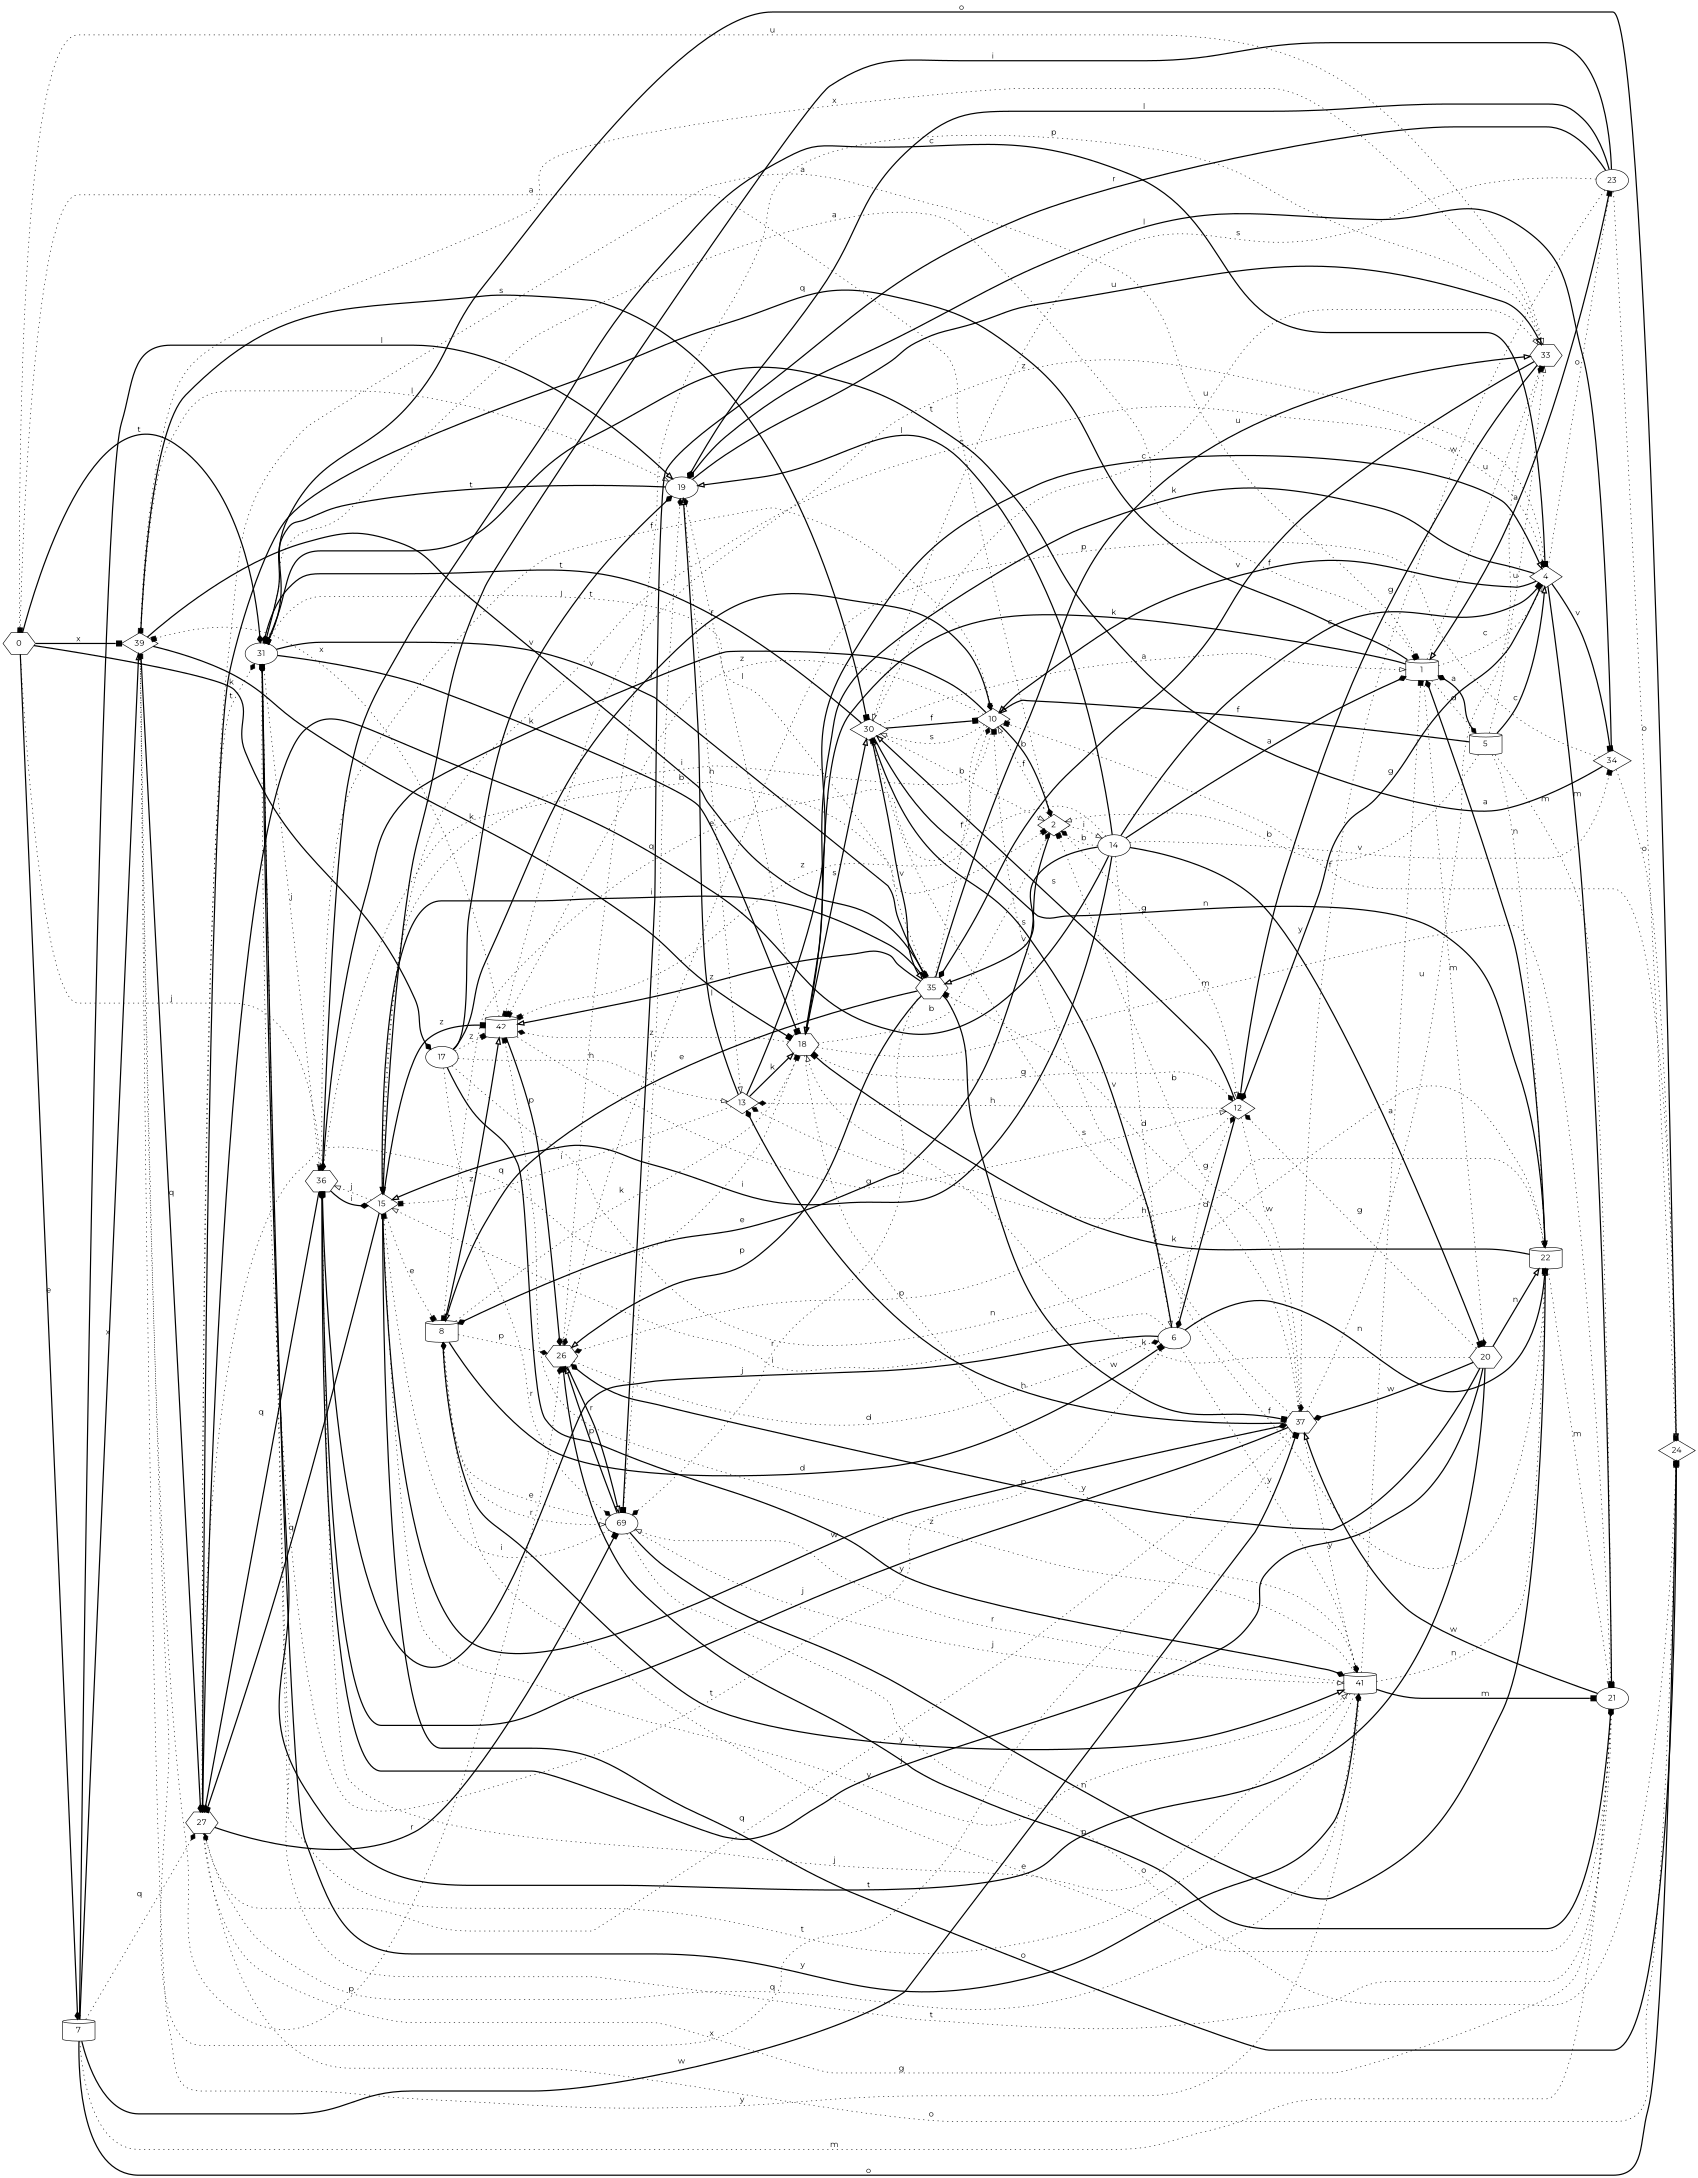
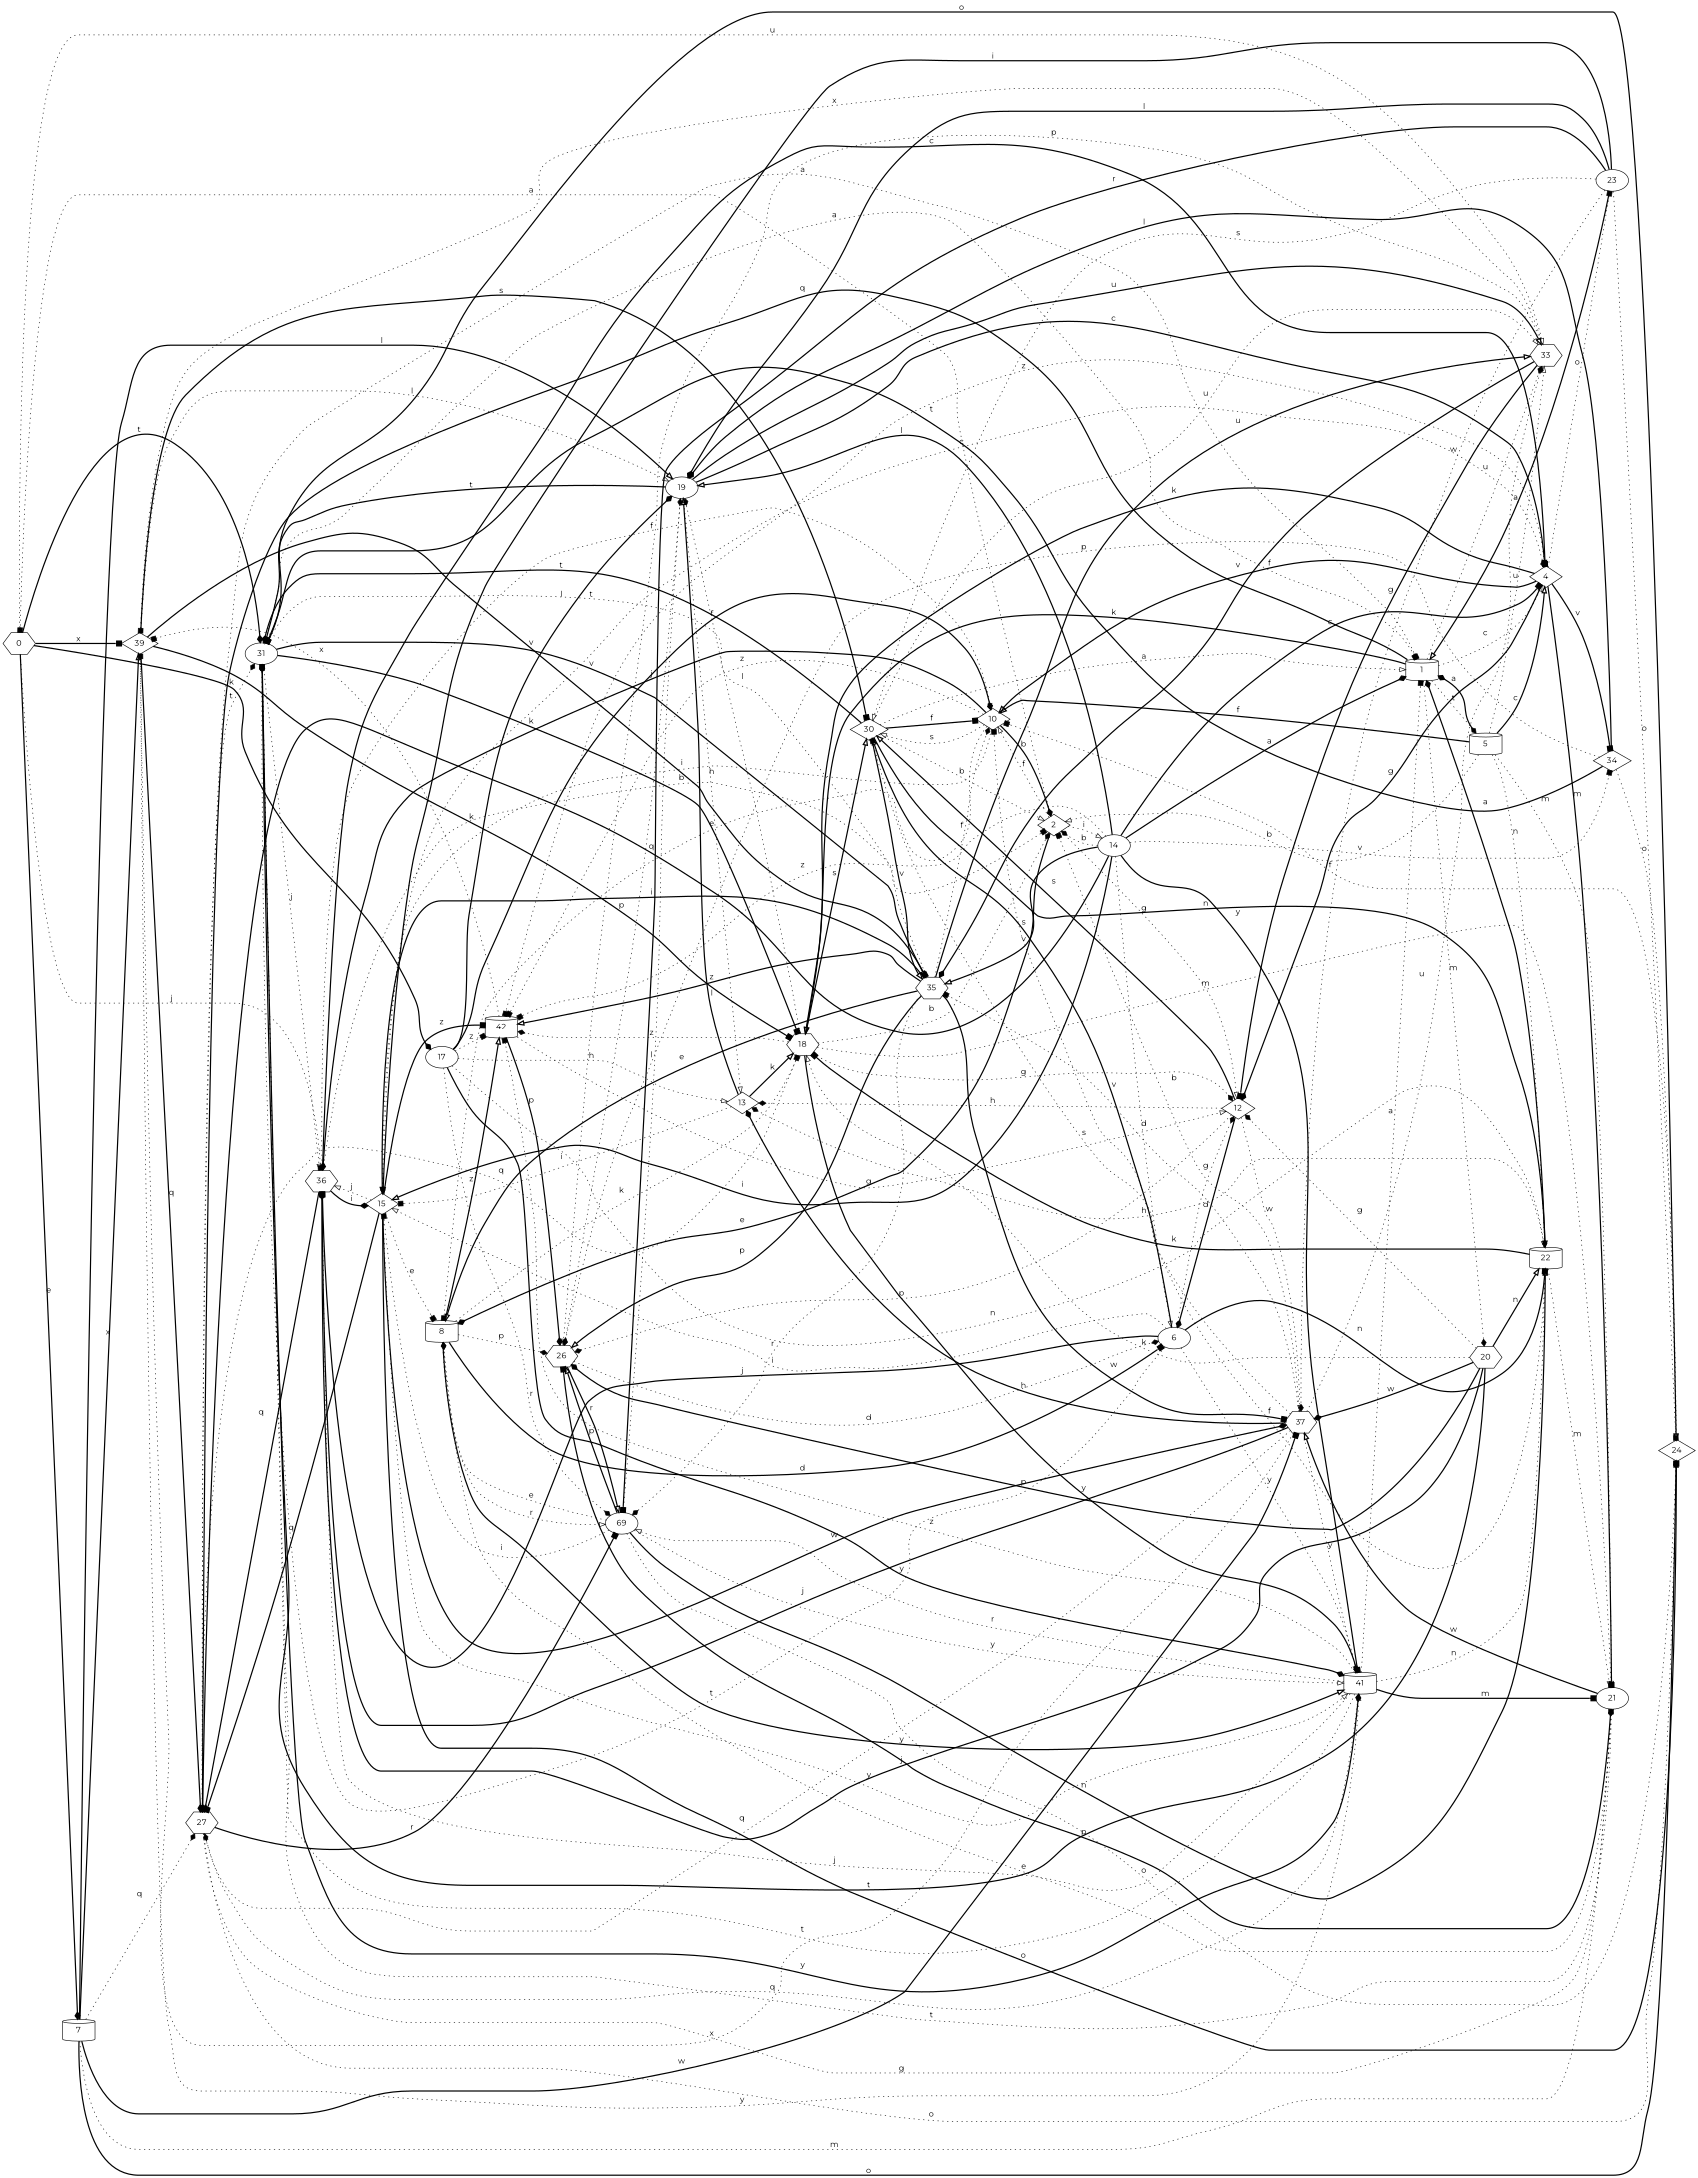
edge "13" -> "4": now "19" -> "4"
edge "1" -> "5": label "d" -> "t"
edge "37" -> "33": arrowhead box -> diamond
edge "14" -> "20": now "14" -> "41"
edge "18" -> "41": style dotted -> bold
edge "69" -> "41": label "j" -> "y"
edge "39" -> "26": now "19" -> "26"
